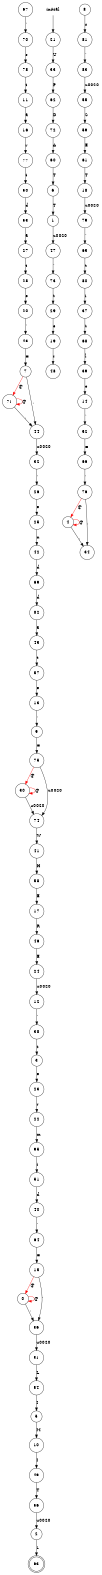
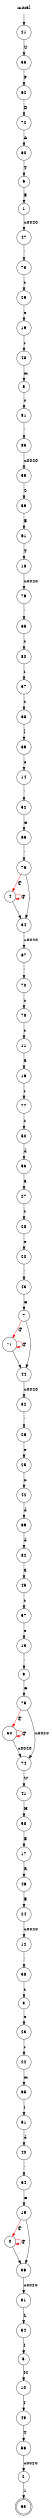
edge "6" -> "1": label "T" -> "E"
edge "48" -> "8": added, label "m"
edge "34" -> "67": added, label "u0020"
